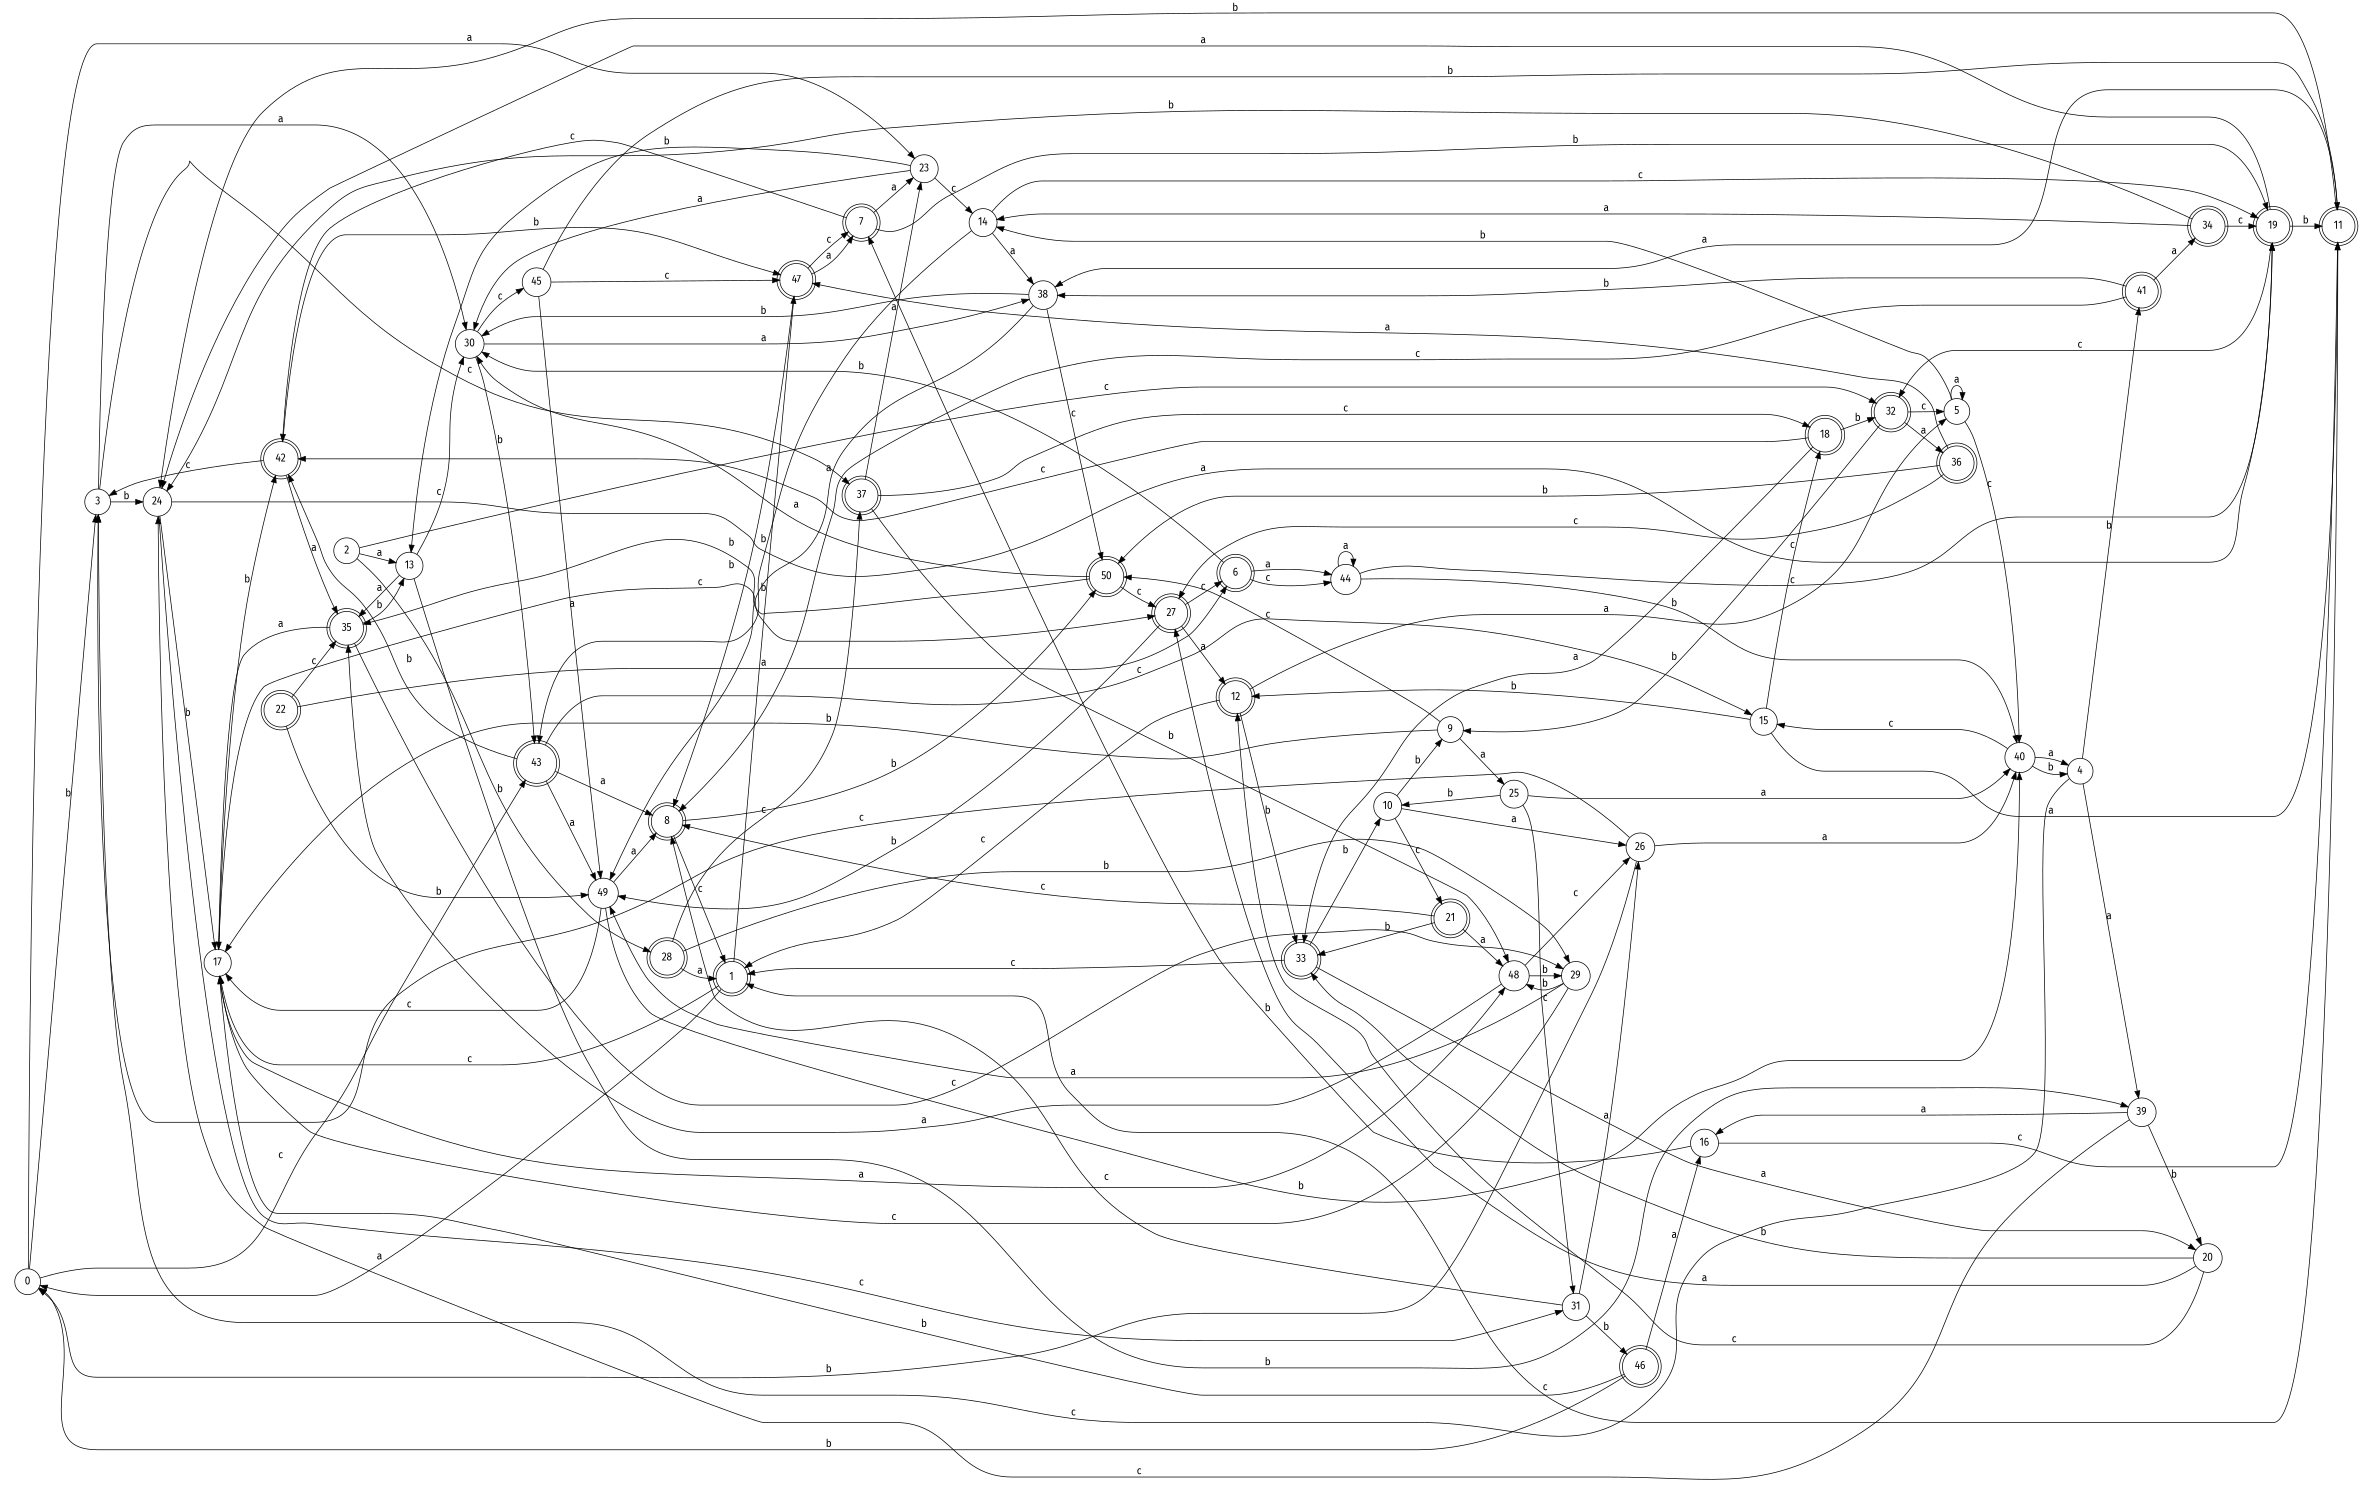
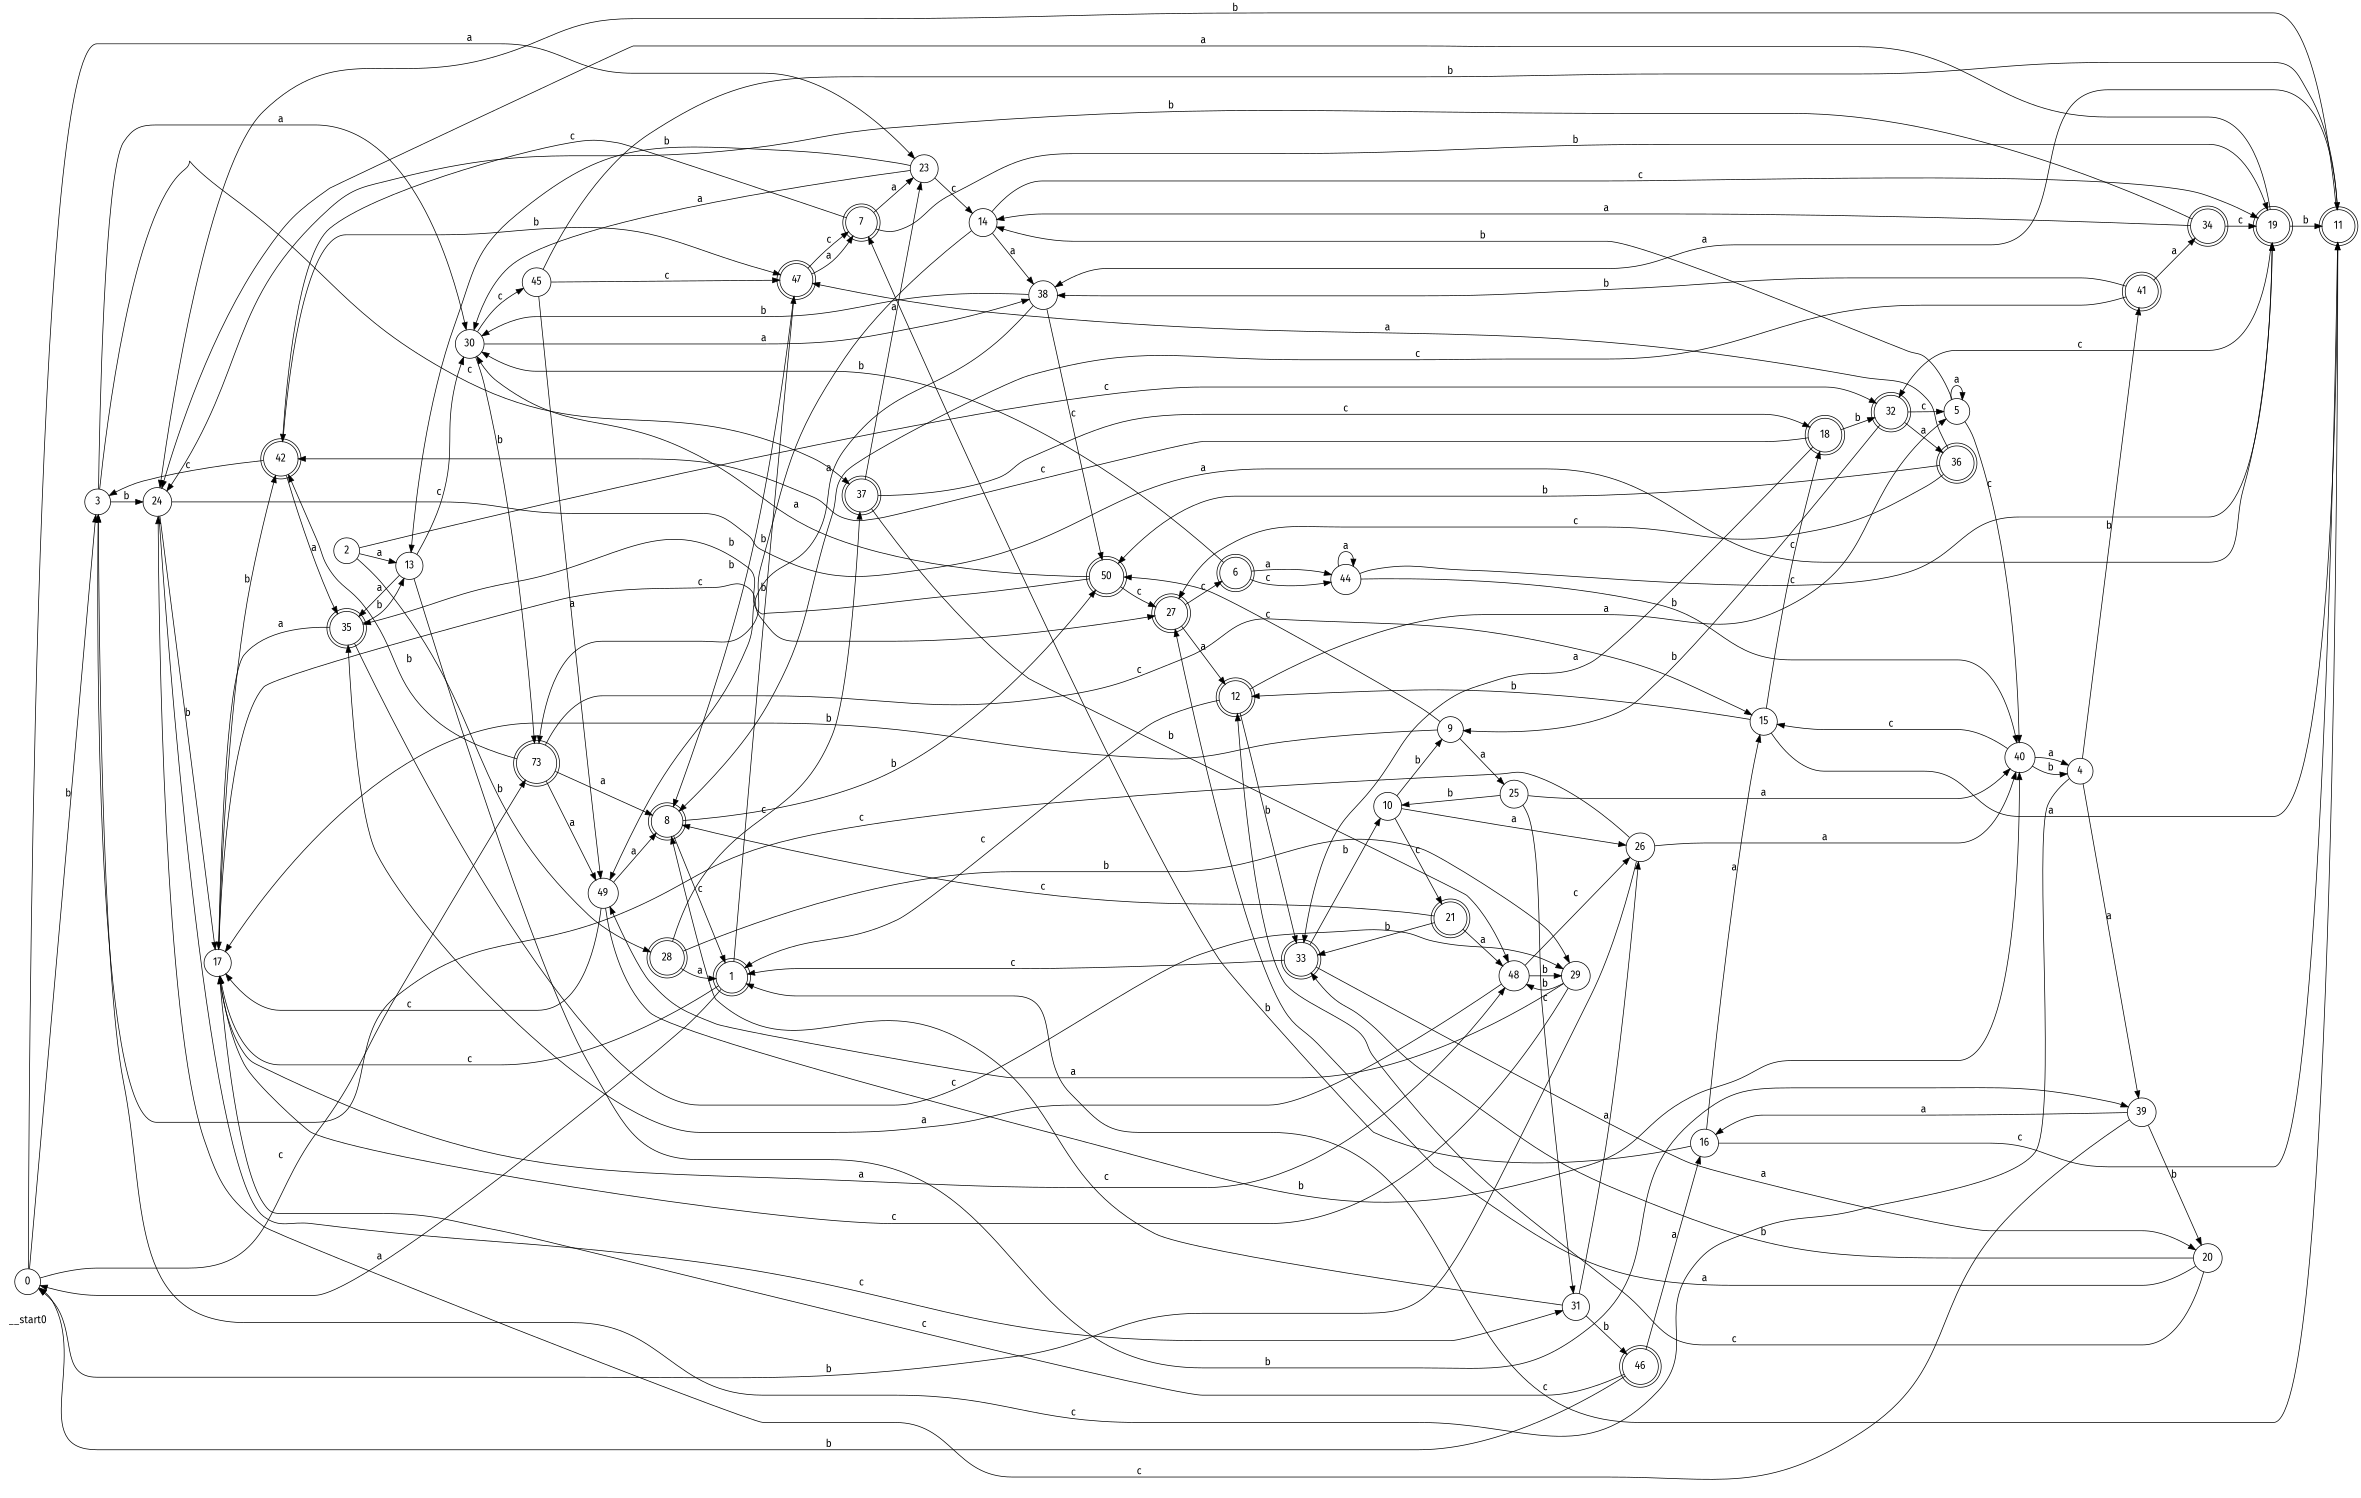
node "22": removed
node "43": label "43" -> "73"
edge "27" -> "49": removed, label "b"
edge "16" -> "15": added, label "a"
node "__start0": added
edge "46" -> "17": label "b" -> "c"
